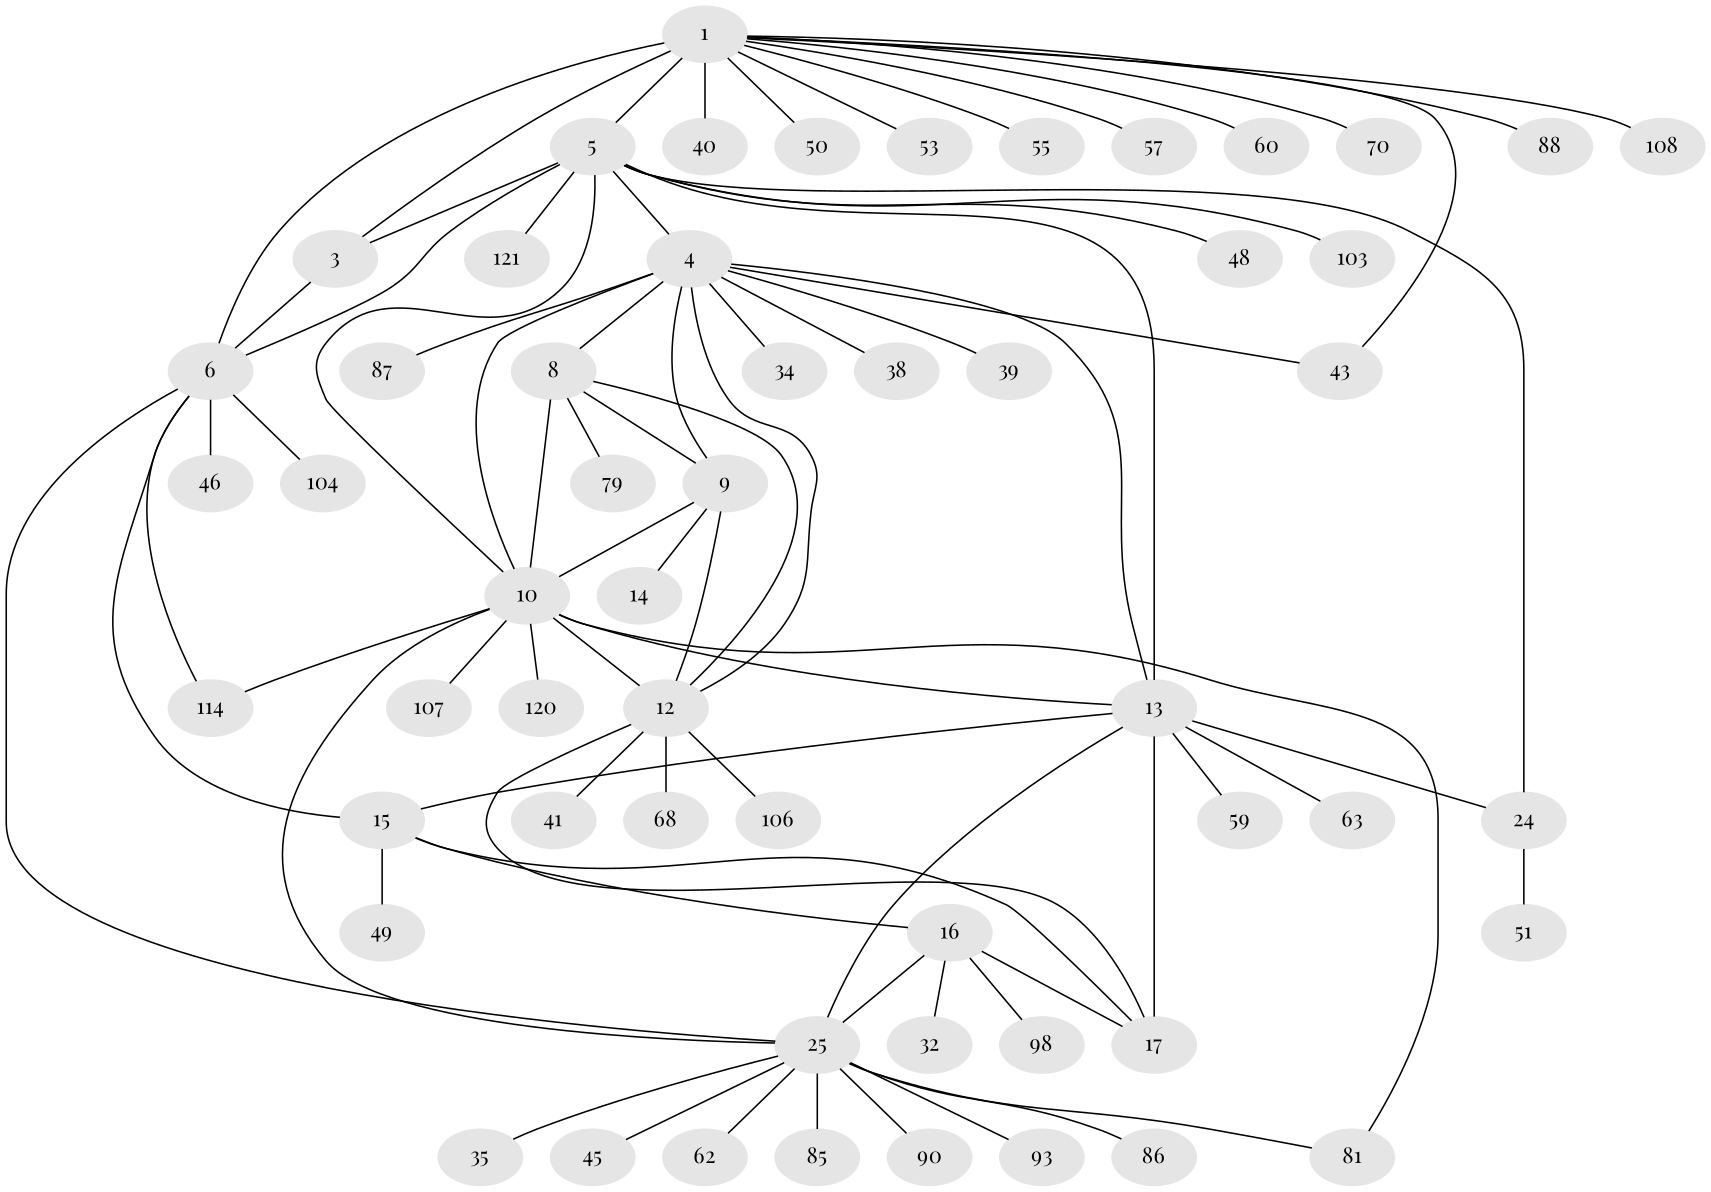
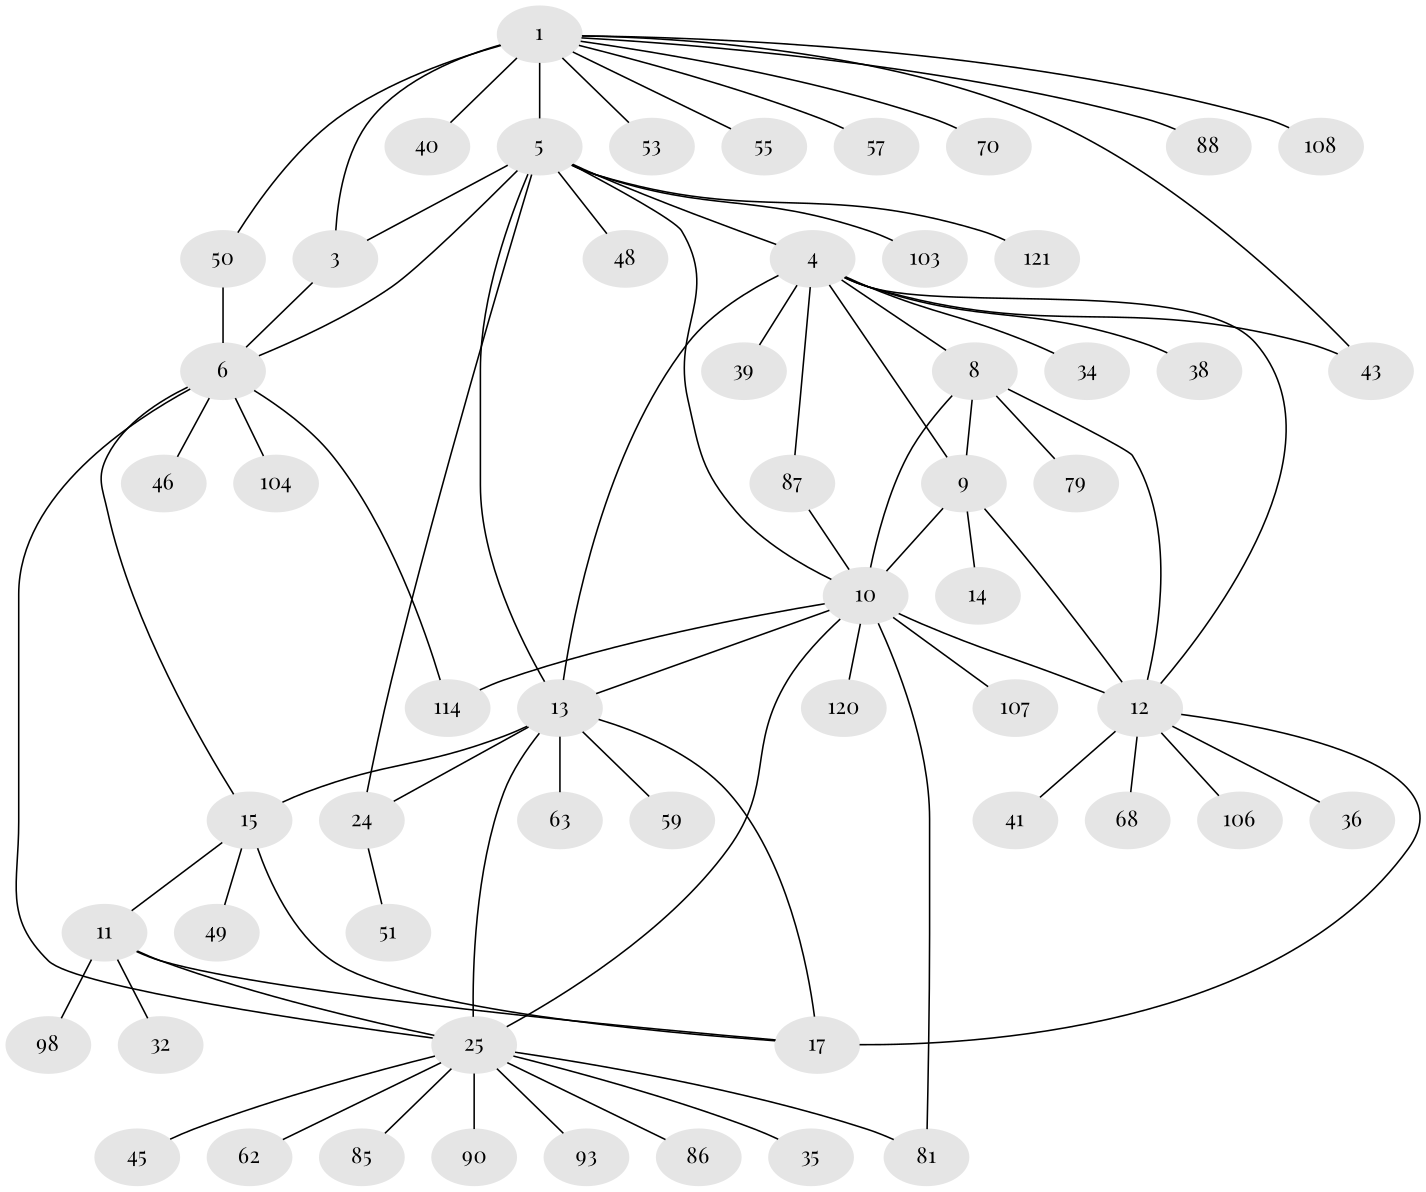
edge "1" -- "6": now "50" -- "6"
node "60": removed
edge "4" -- "10": now "87" -- "10"
node "36": added
node "16": label "16" -> "11"
